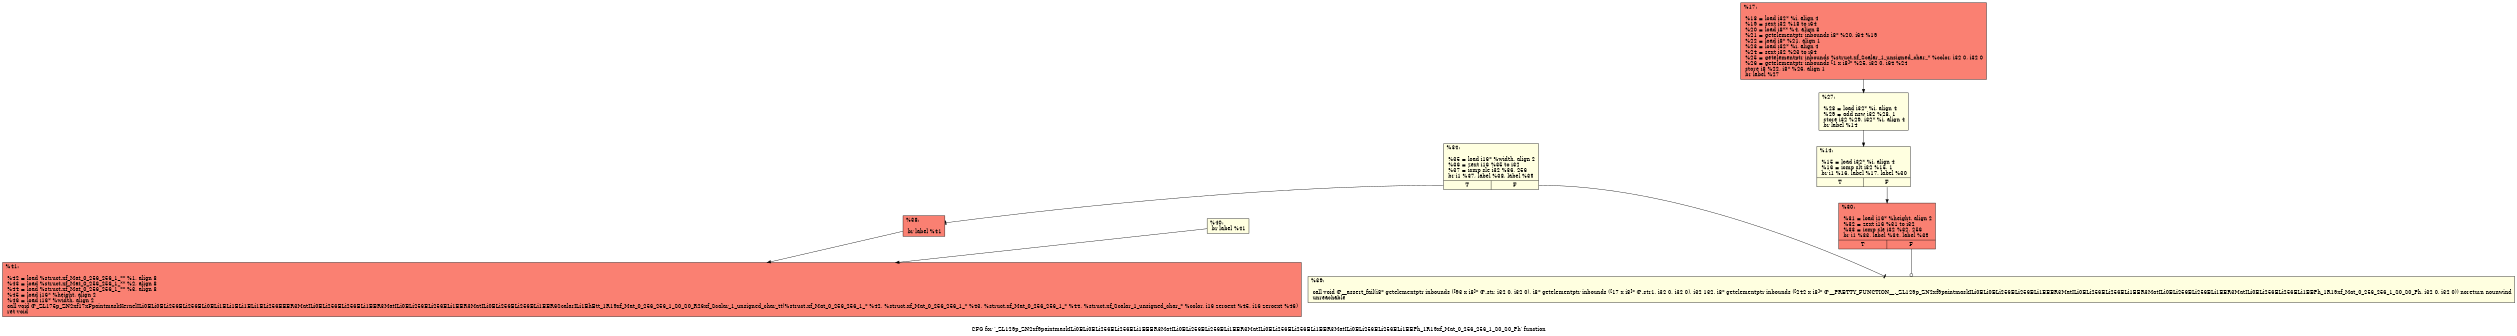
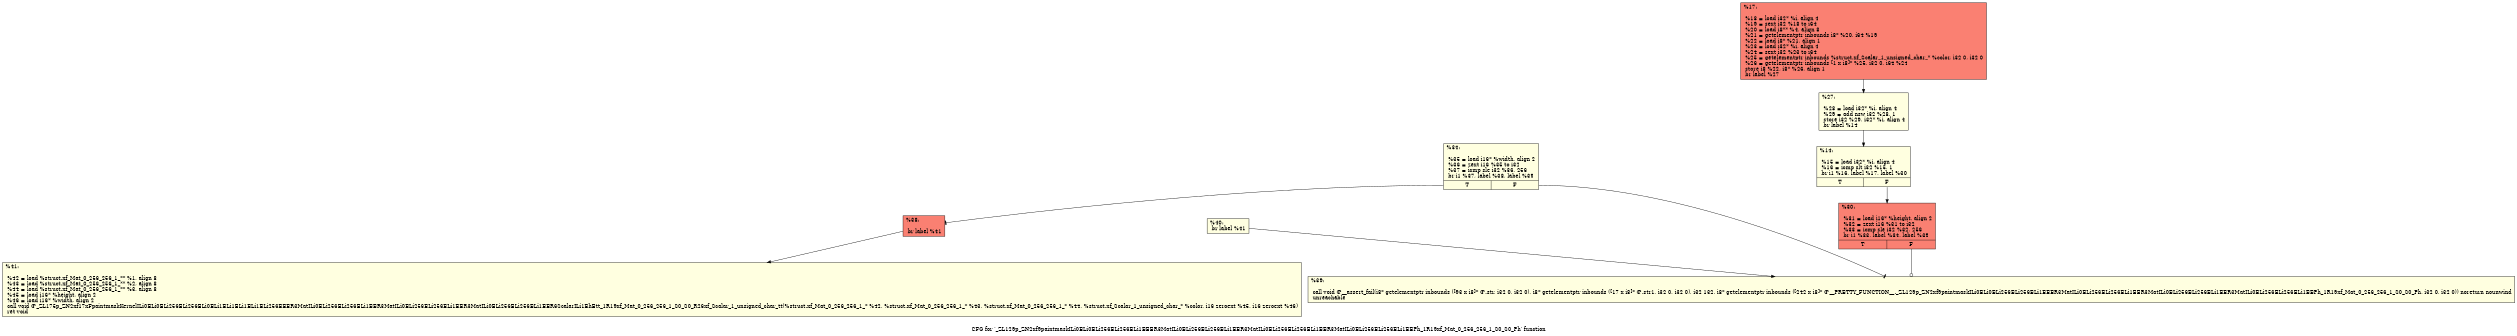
edge "%40:" -> "%41:": now "%40:" -> "%39:"
node "%41:": fillcolor salmon -> lightyellow
